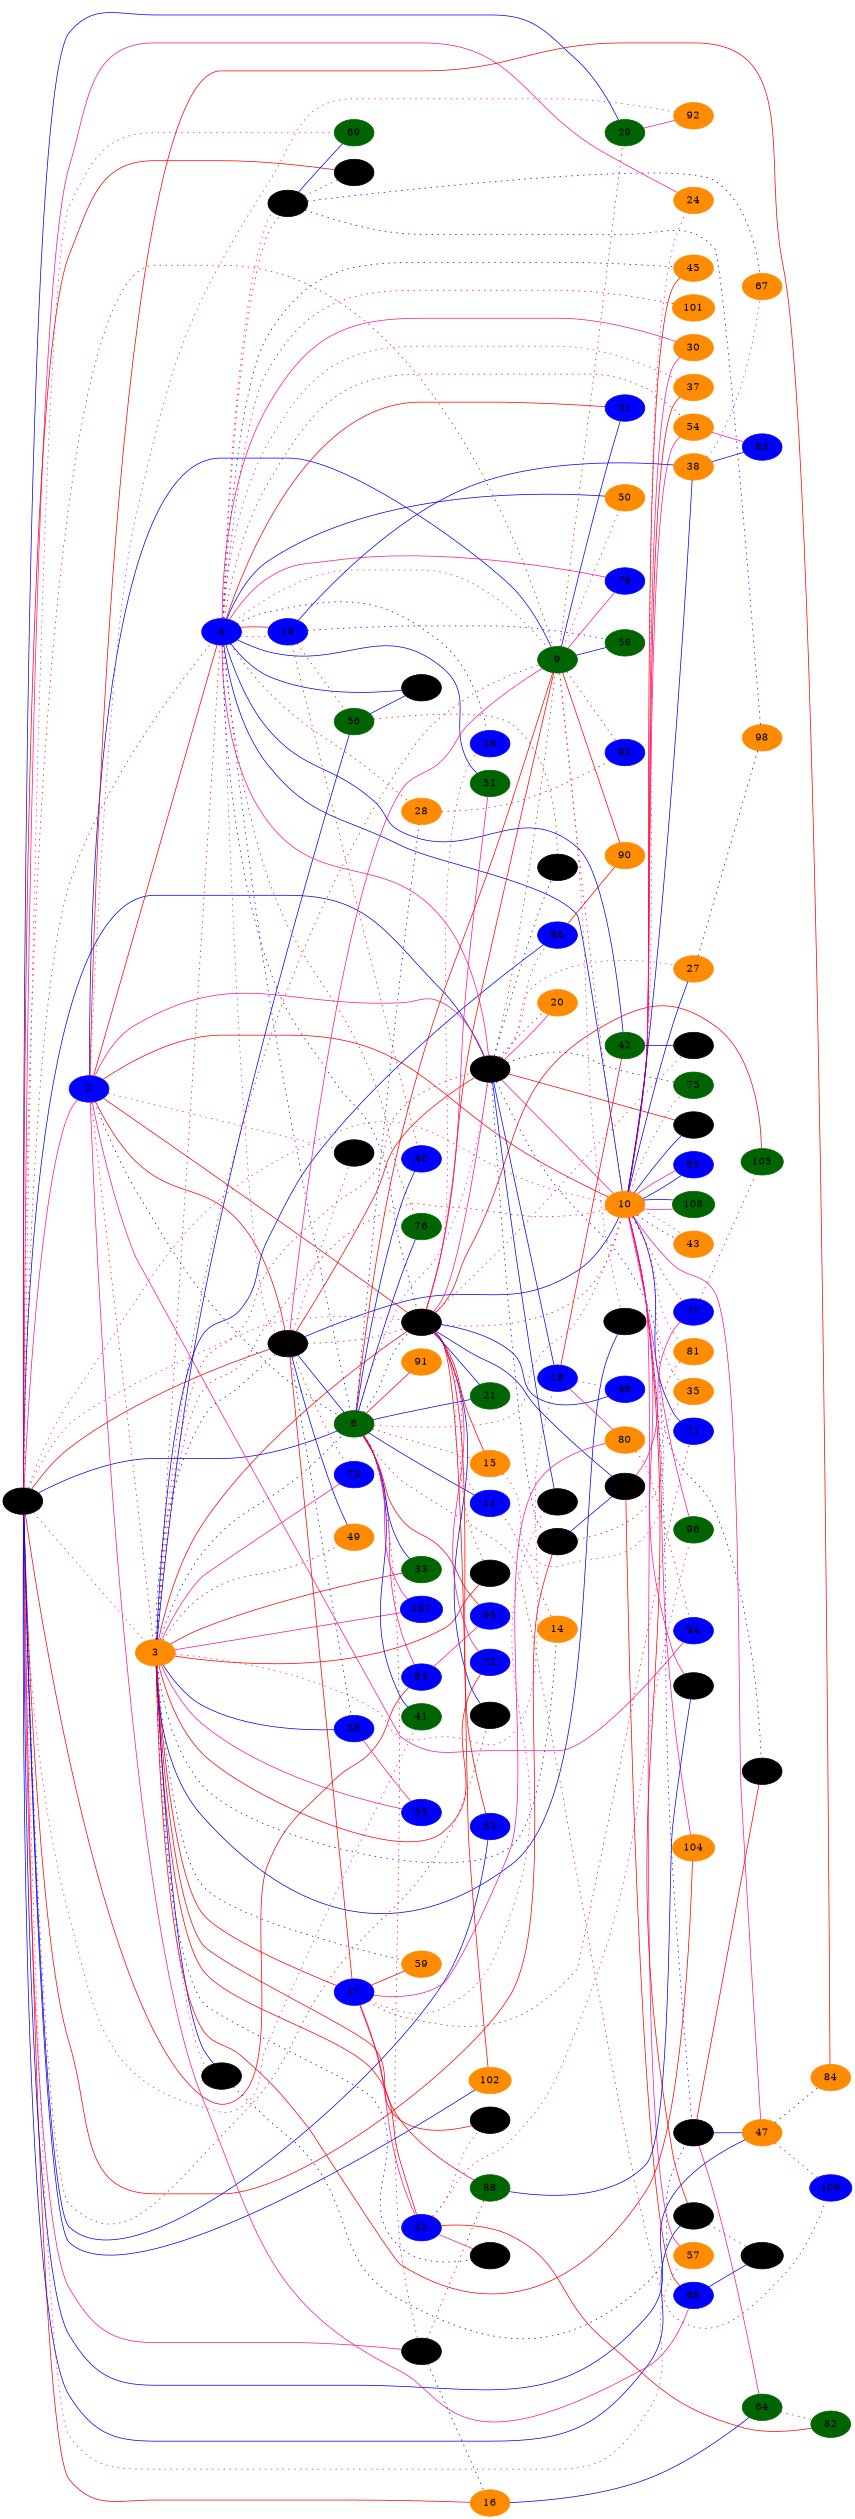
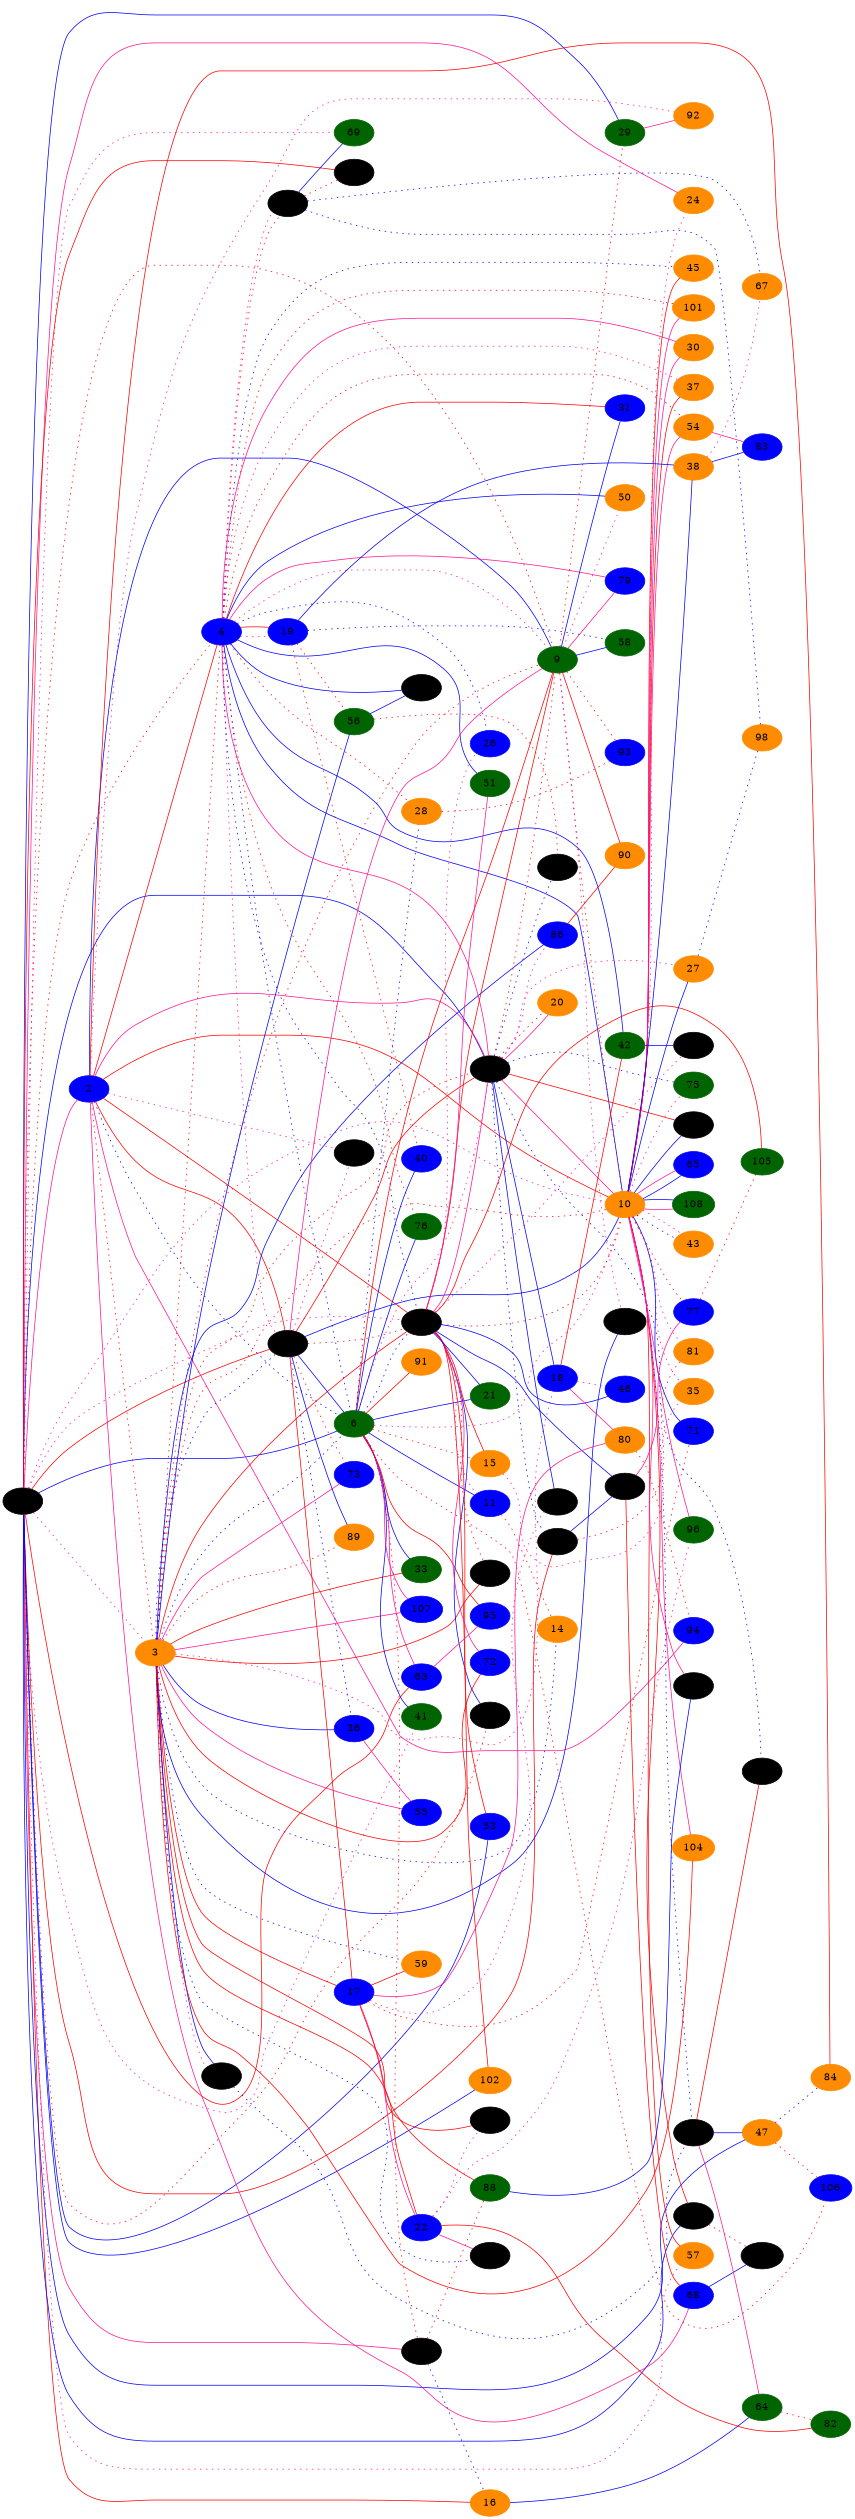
node "49": label "49" -> "89"
edge "10" -- "47": now "10" -- "101"
edge "10" -- "57": color deeppink -> red
